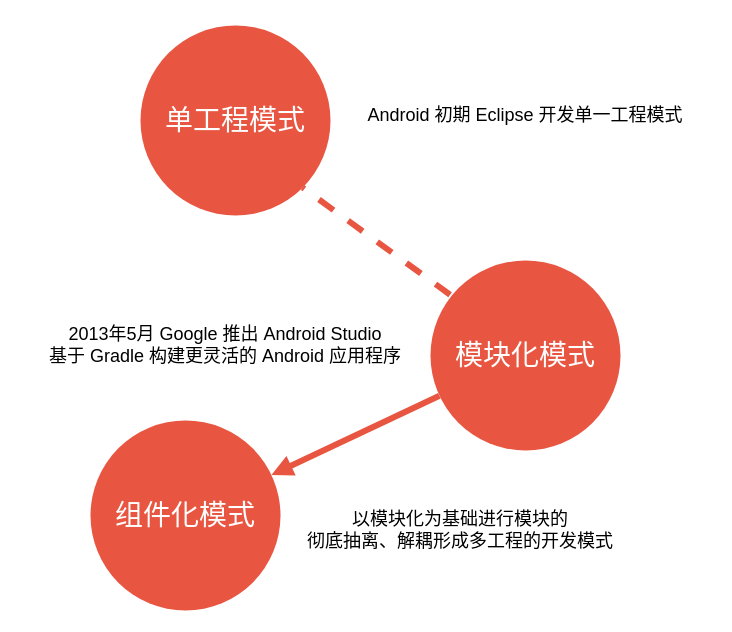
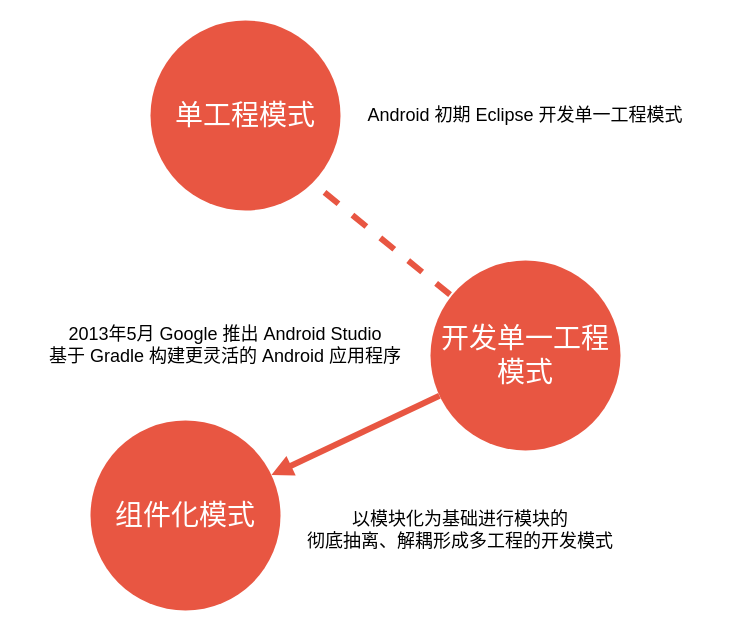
node "单工程模式": moved (236, 121) -> (246, 116)
node "模块化模式": label "模块化模式" -> "开发单一工程模式"
